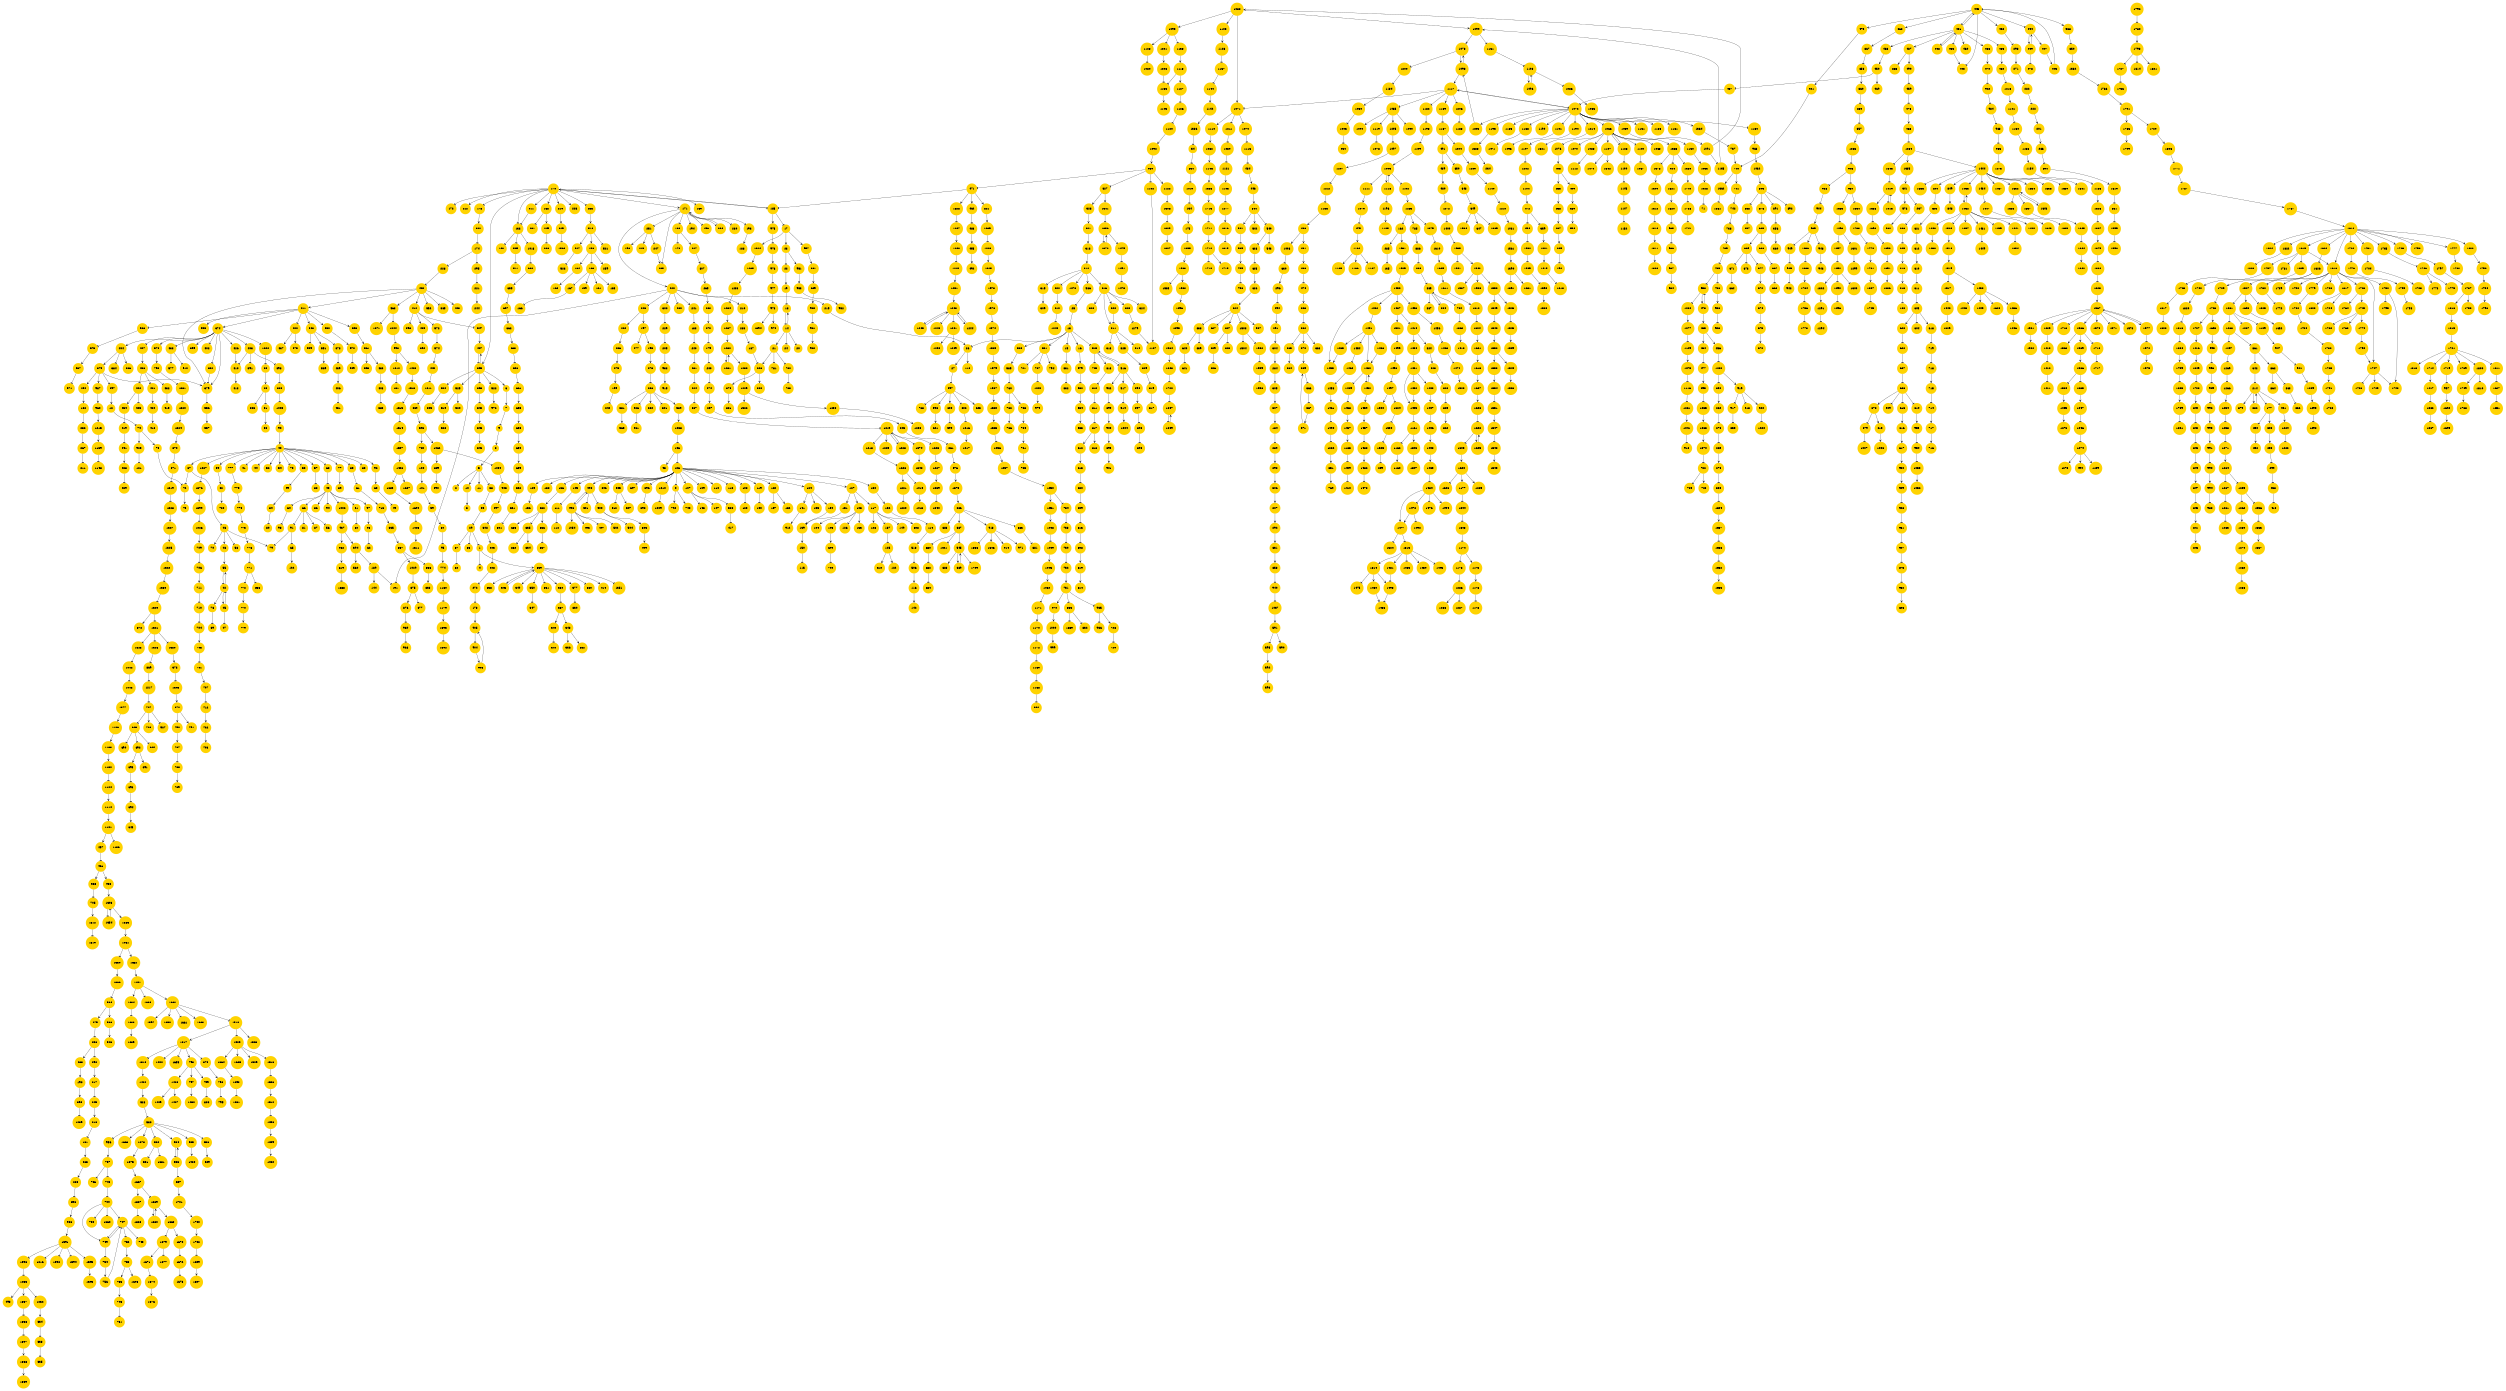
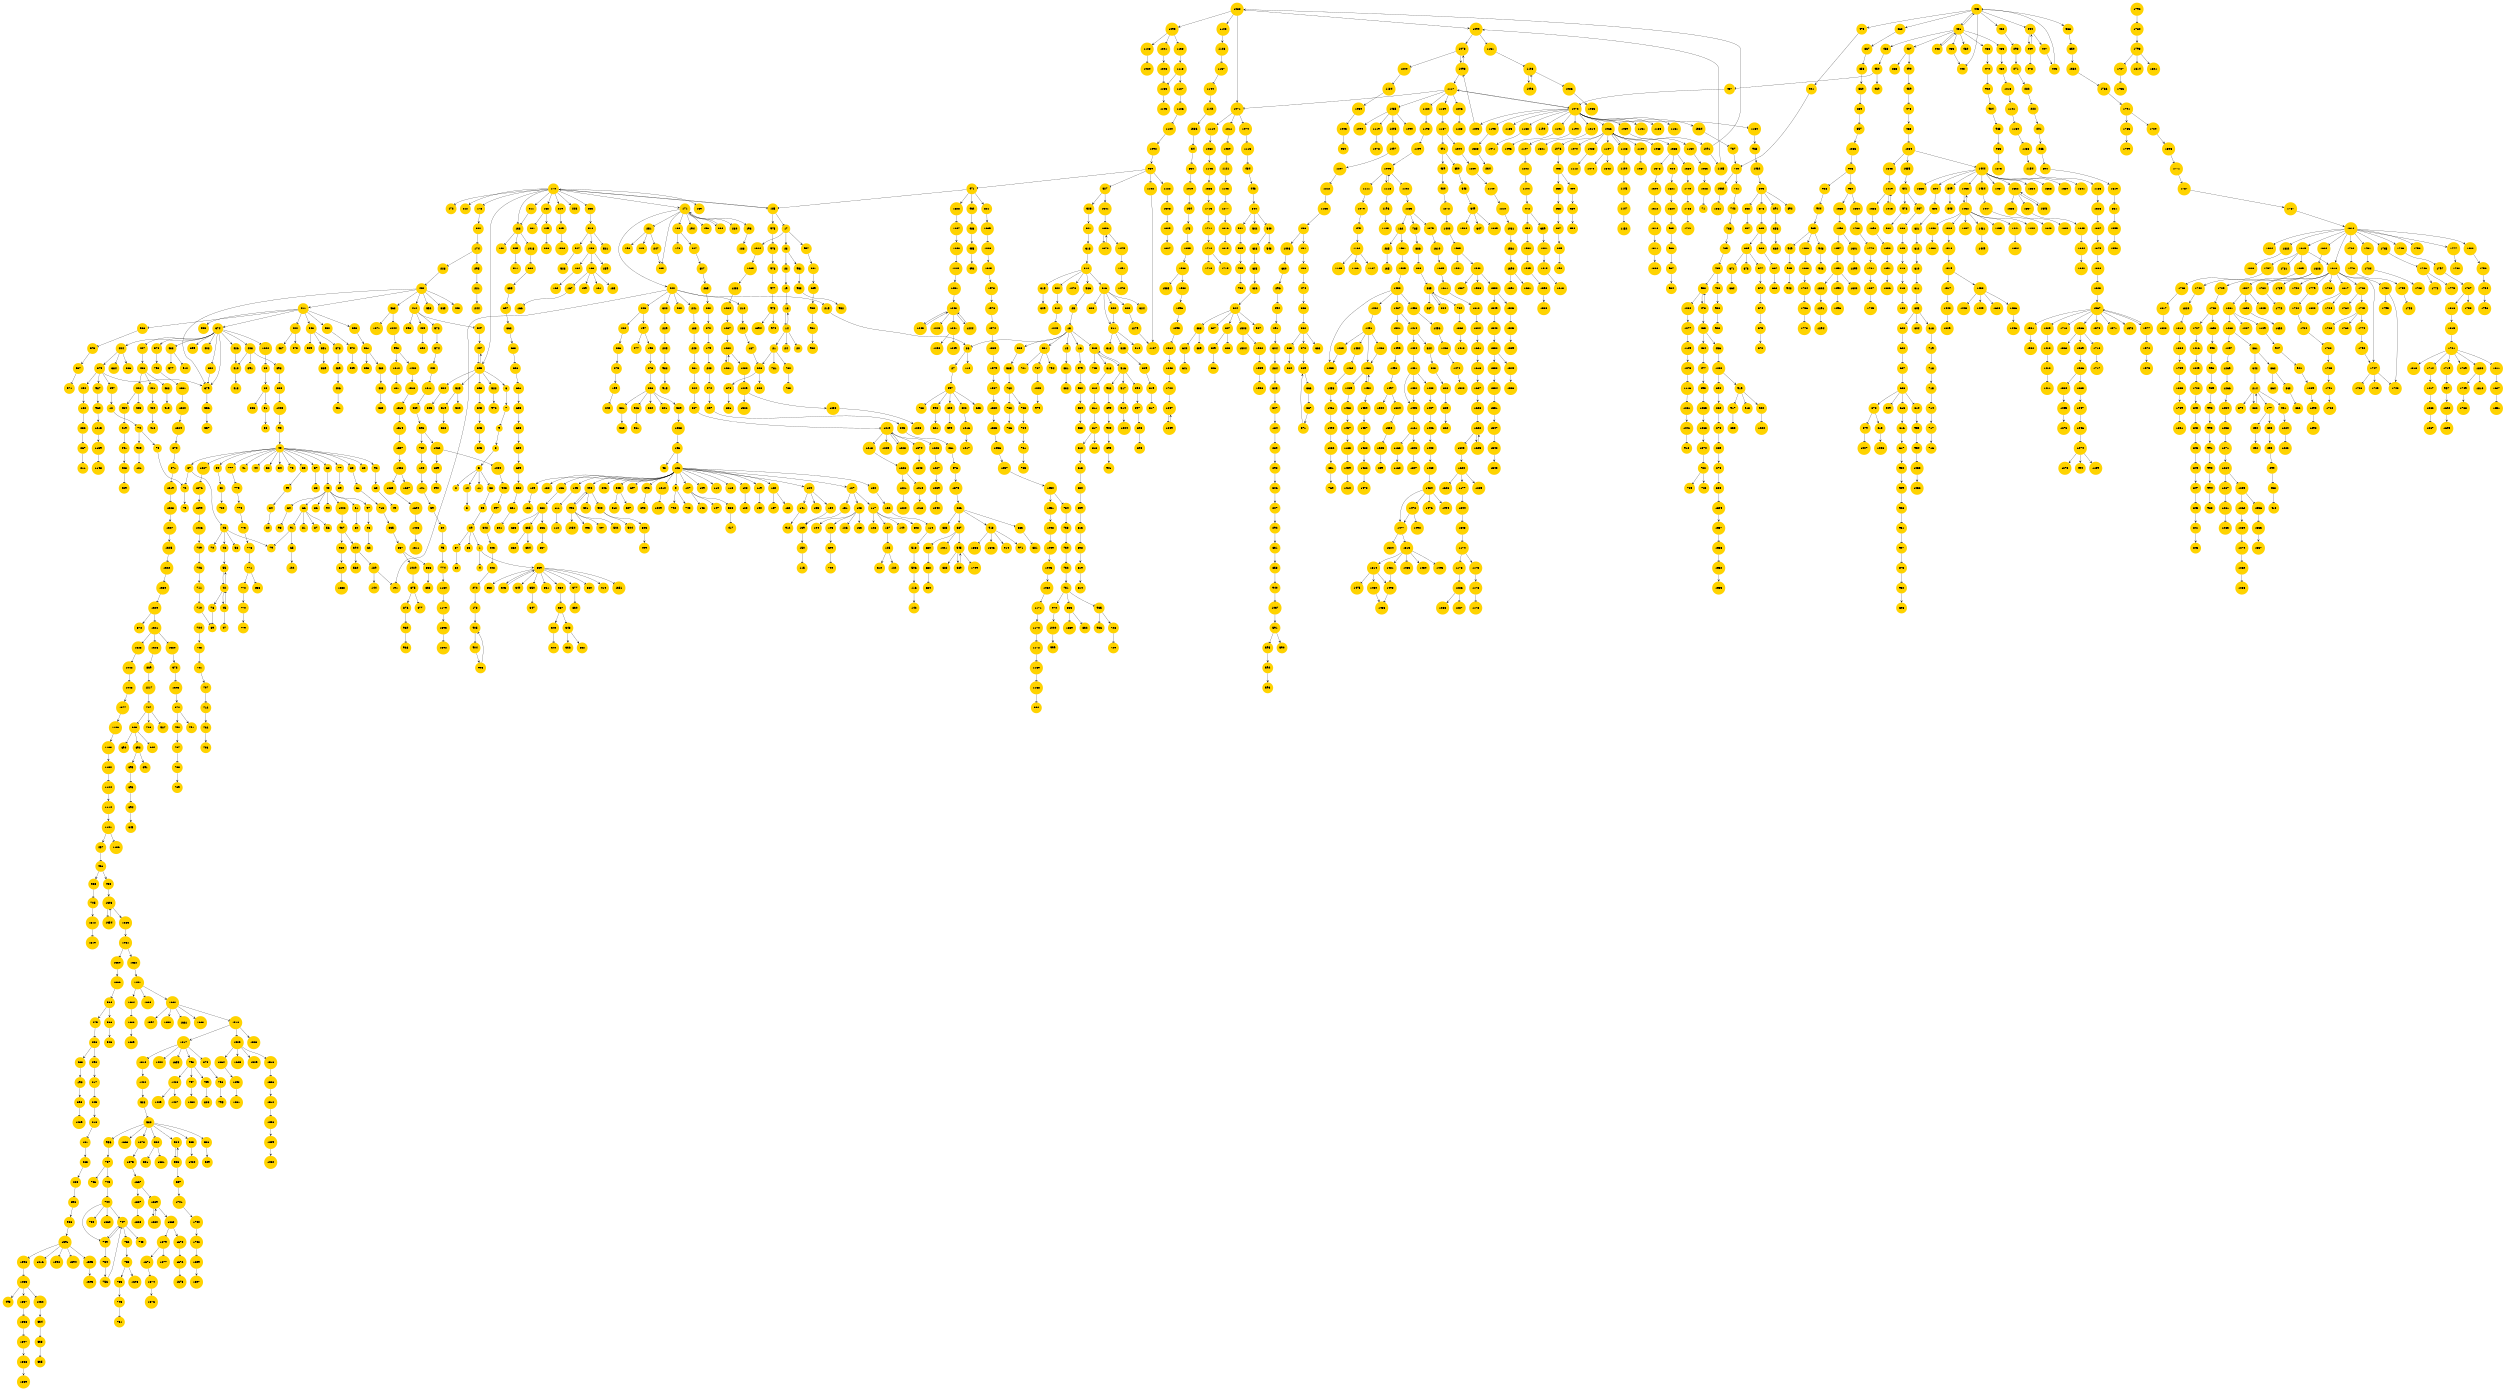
edge "710" -> "704": now "710" -> "69"
